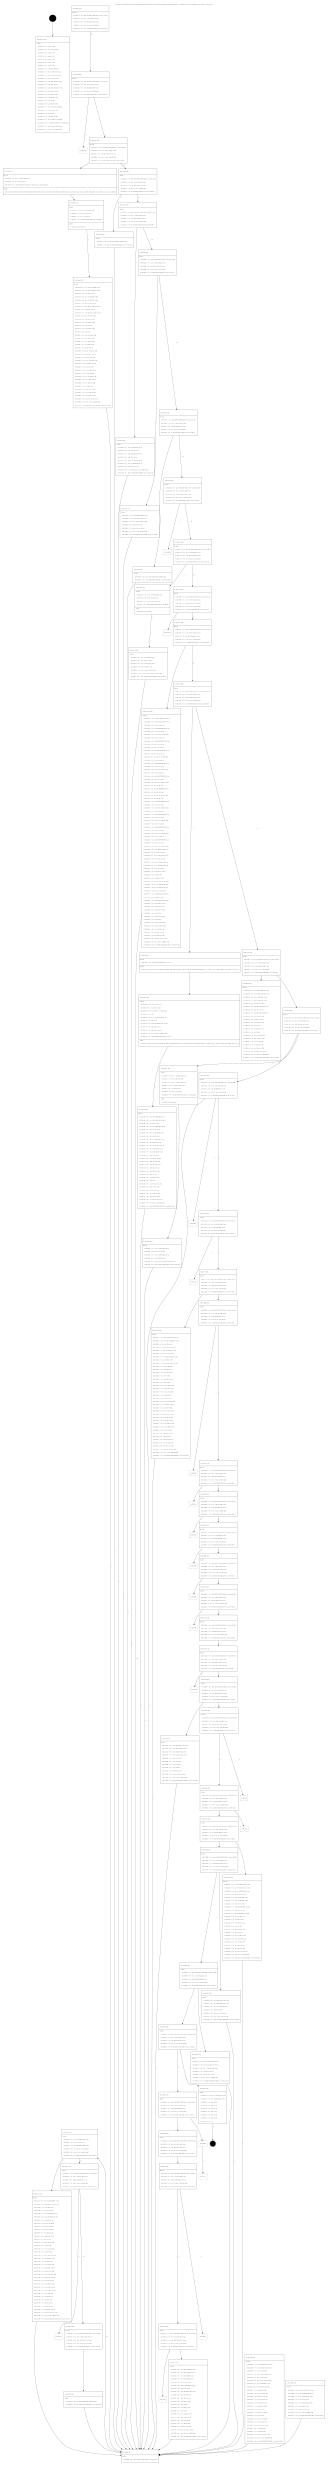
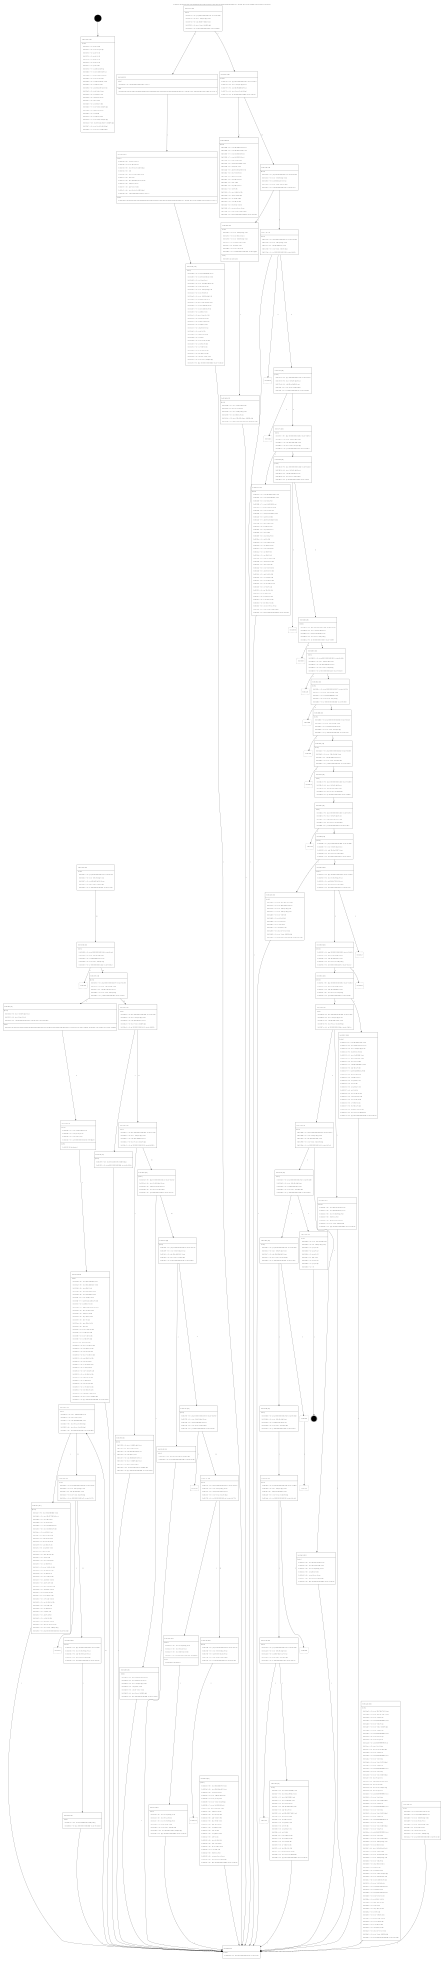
node "0x401754 [28]": removed
